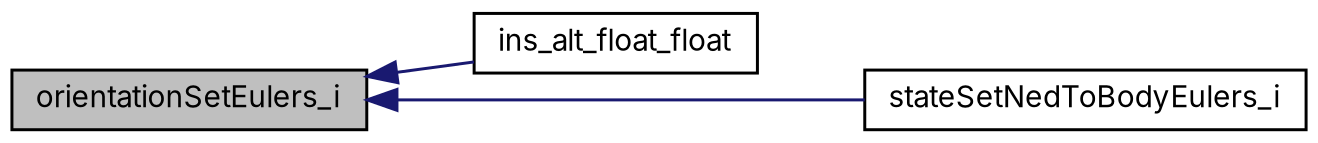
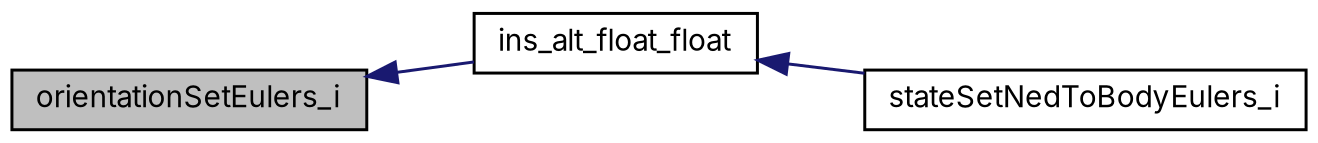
edge "stateSetNedToBodyEulers_i" -> "orientationSetEulers_i": now "stateSetNedToBodyEulers_i" -> "ins_alt_float_float"
